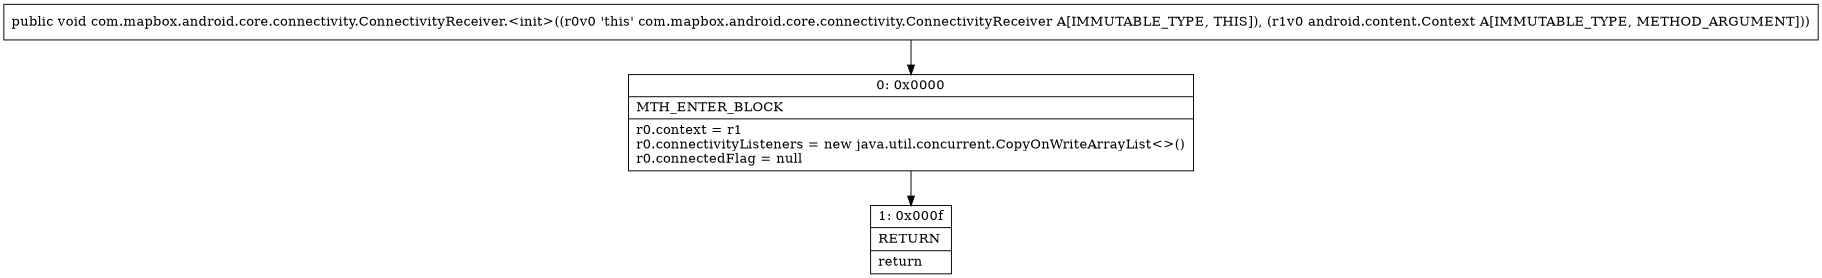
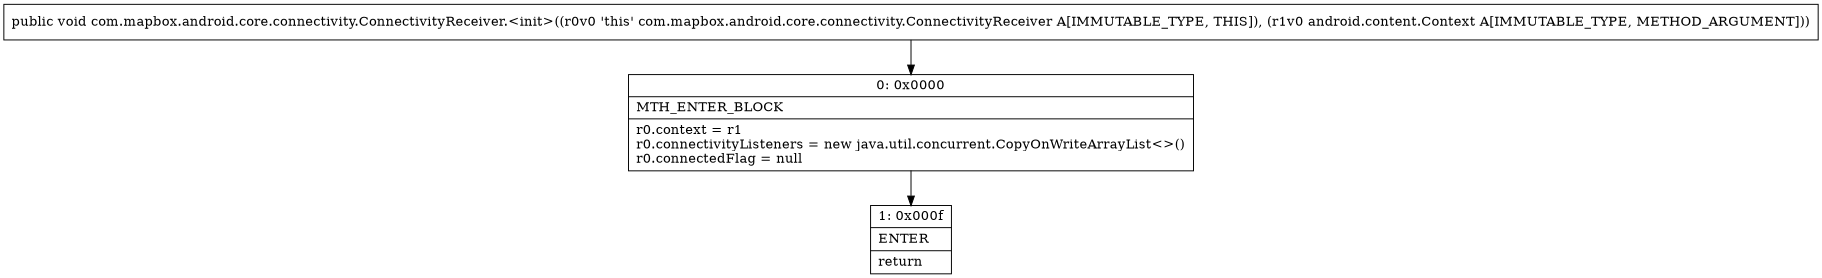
node "1: 0x000f": text "RETURN" -> "ENTER"
